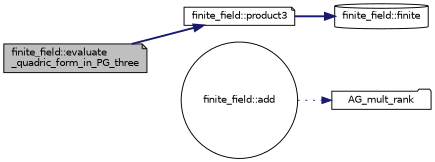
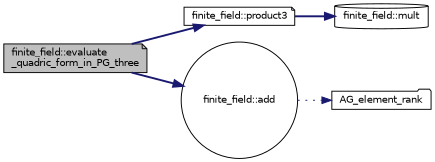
node "finite_field::finite": label "finite_field::finite" -> "finite_field::mult"
edge "finite_field::evaluate _quadric_form_in_PG_three" -> "finite_field::add": added
node "AG_mult_rank": label "AG_mult_rank" -> "AG_element_rank"
